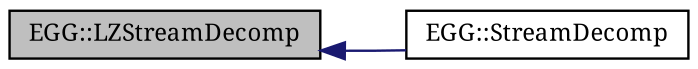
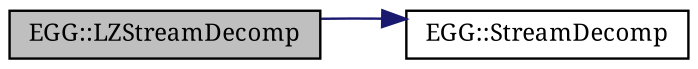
edge "EGG::StreamDecomp" -> "EGG::LZStreamDecomp": reversed
